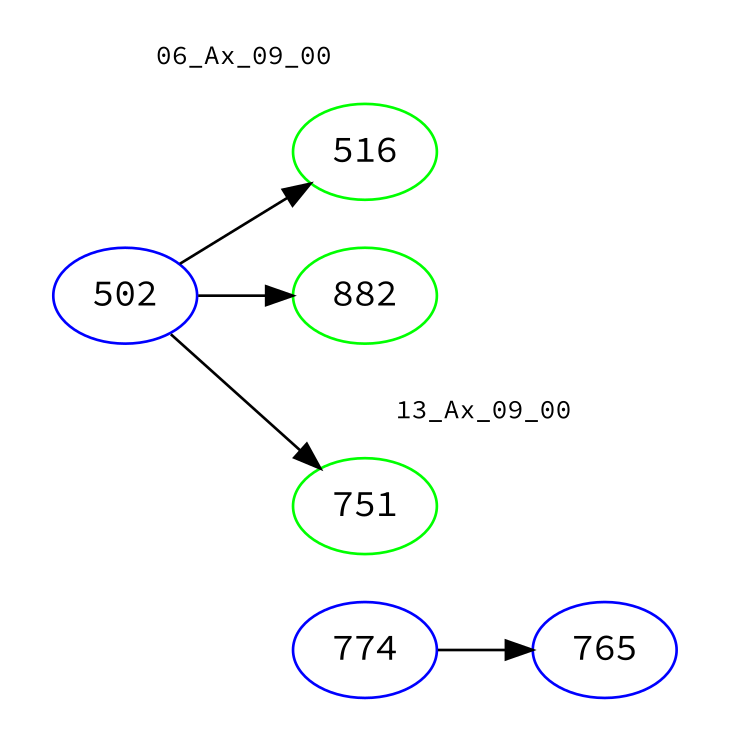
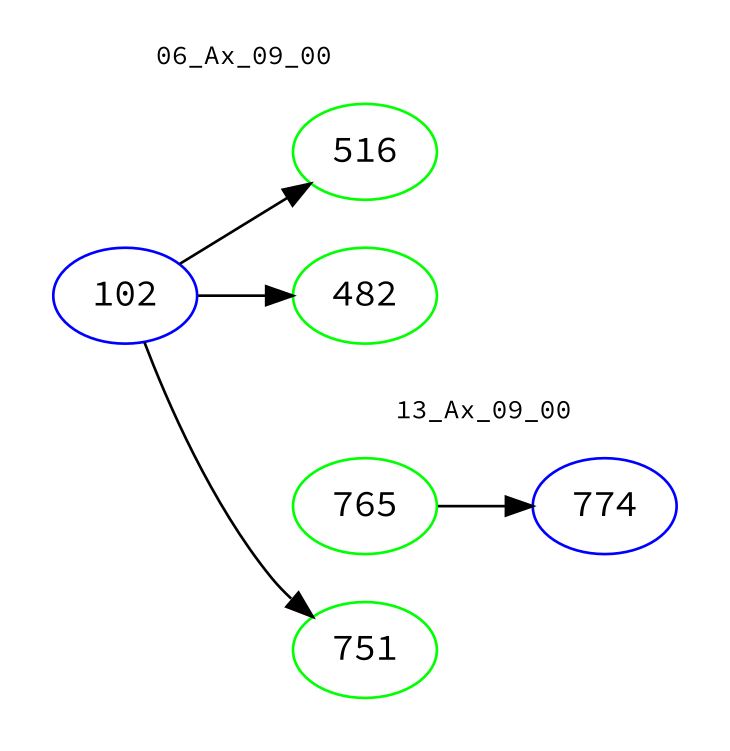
node "502": label "502" -> "102"
node "882": label "882" -> "482"
edge "774" -> "765": reversed
node "765": color blue -> green
